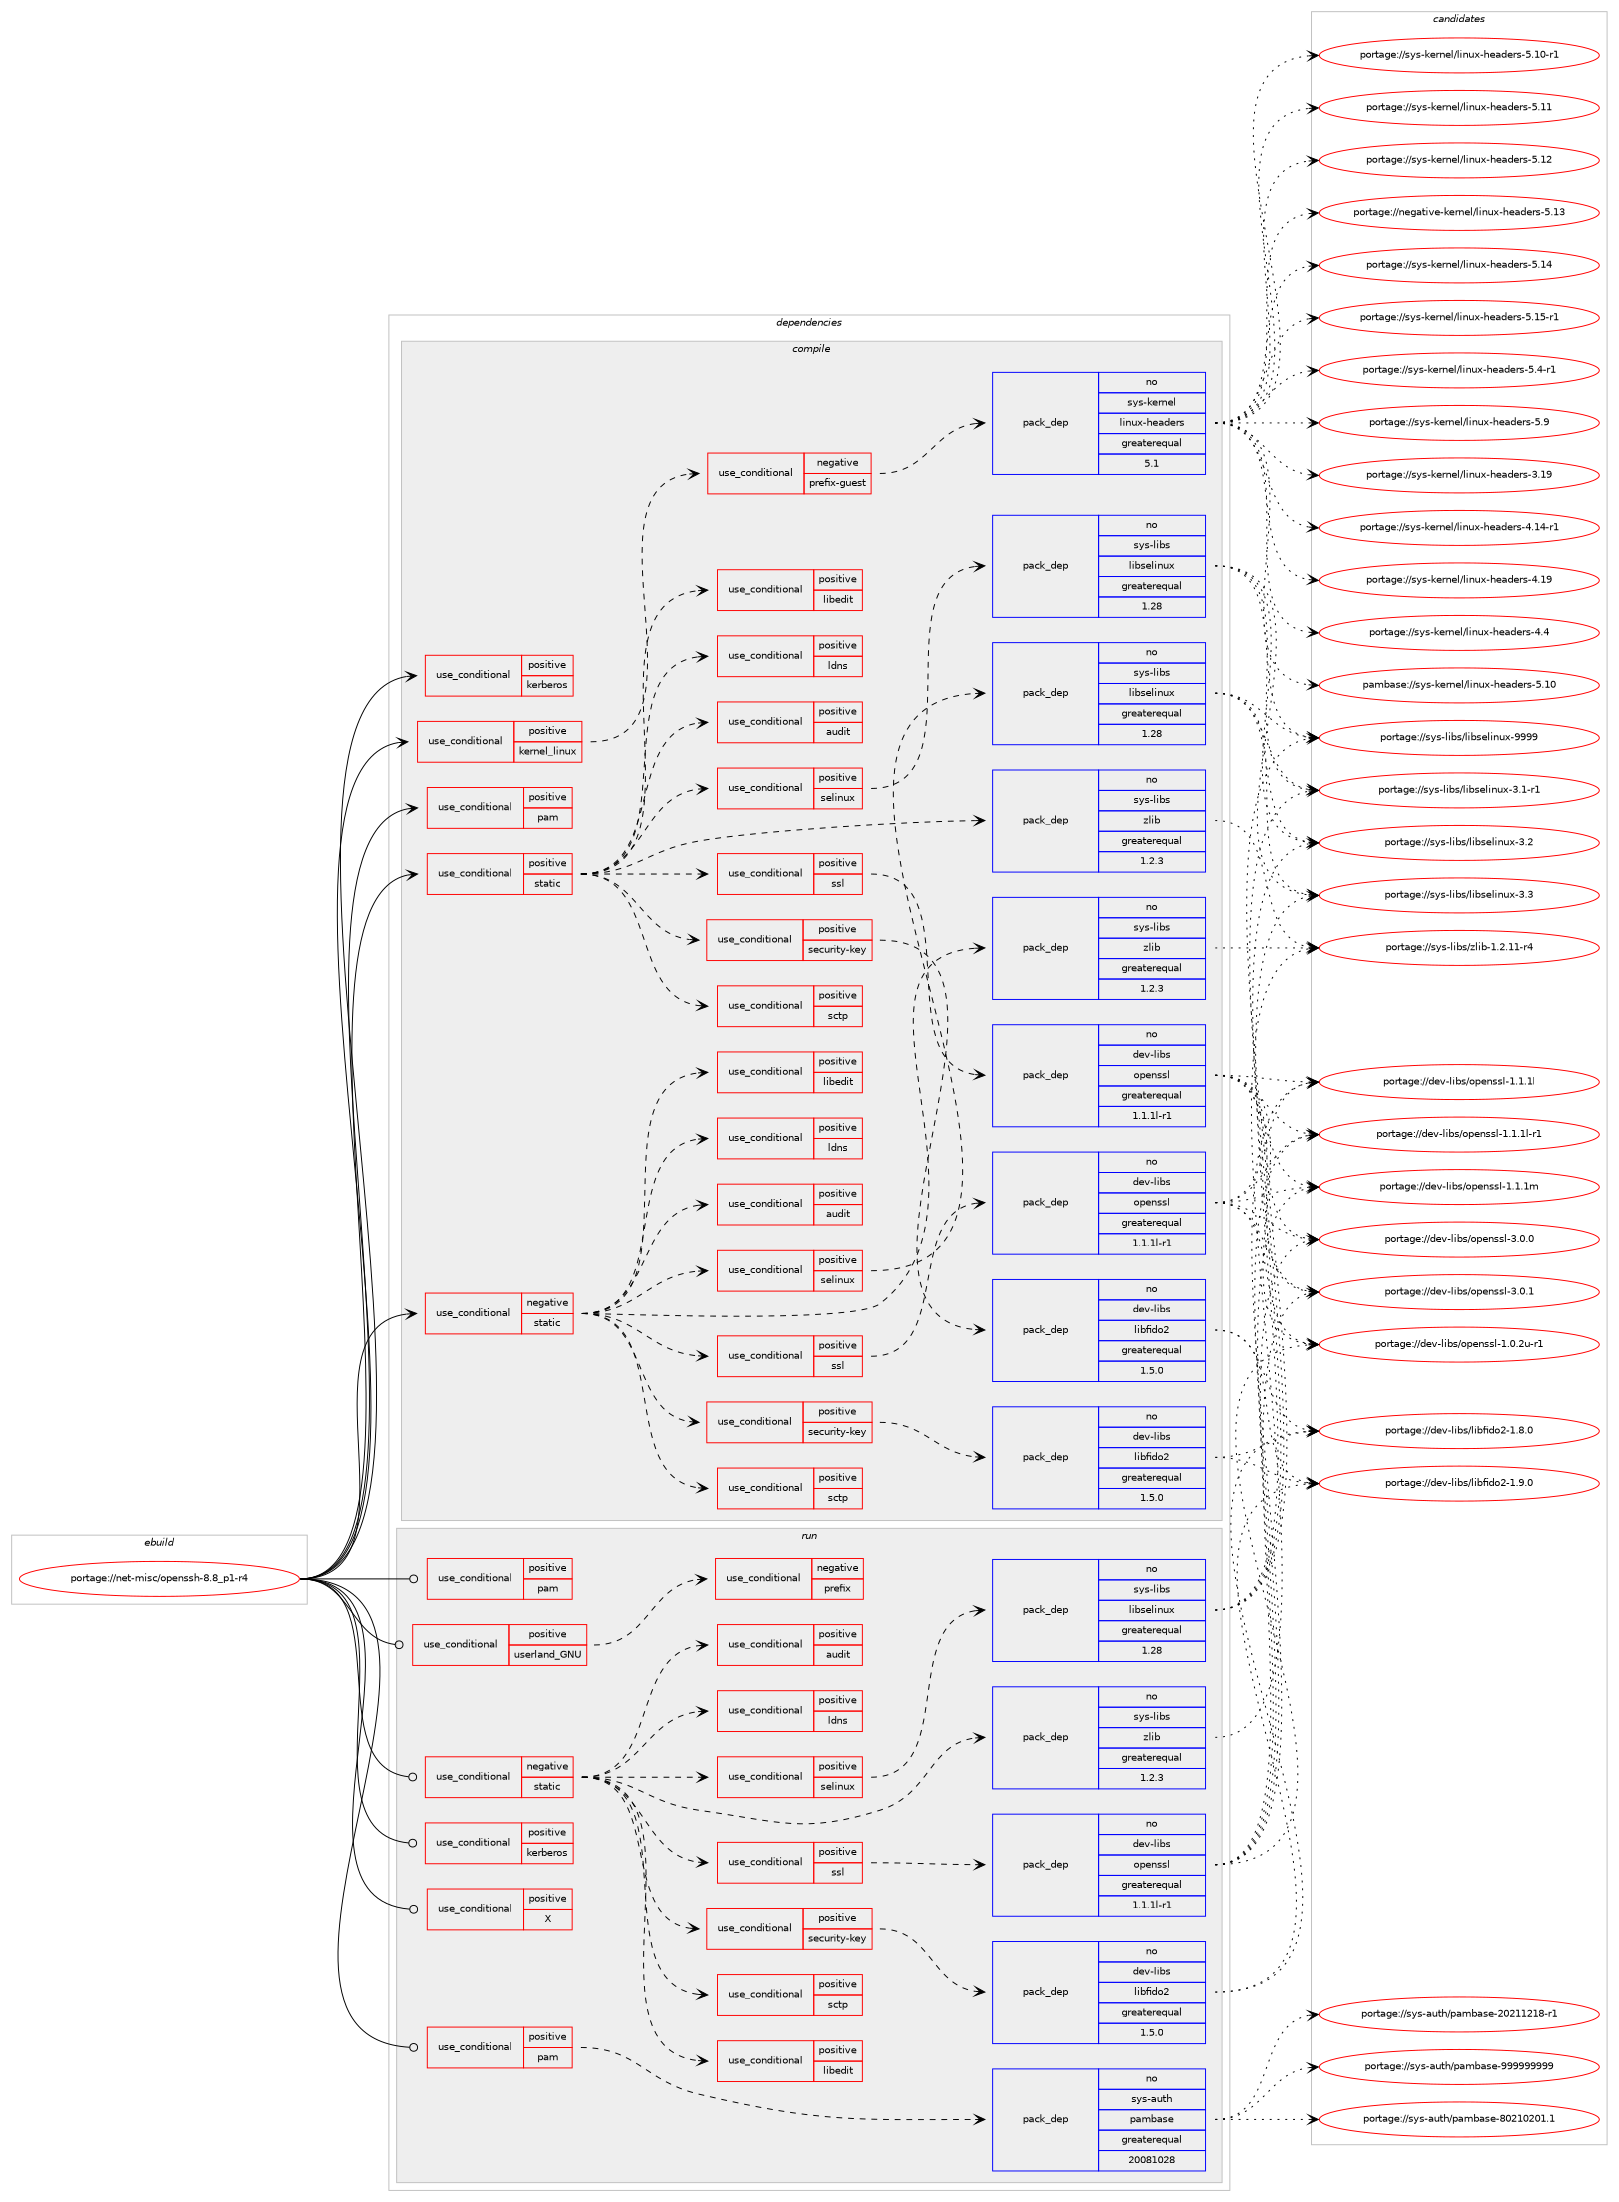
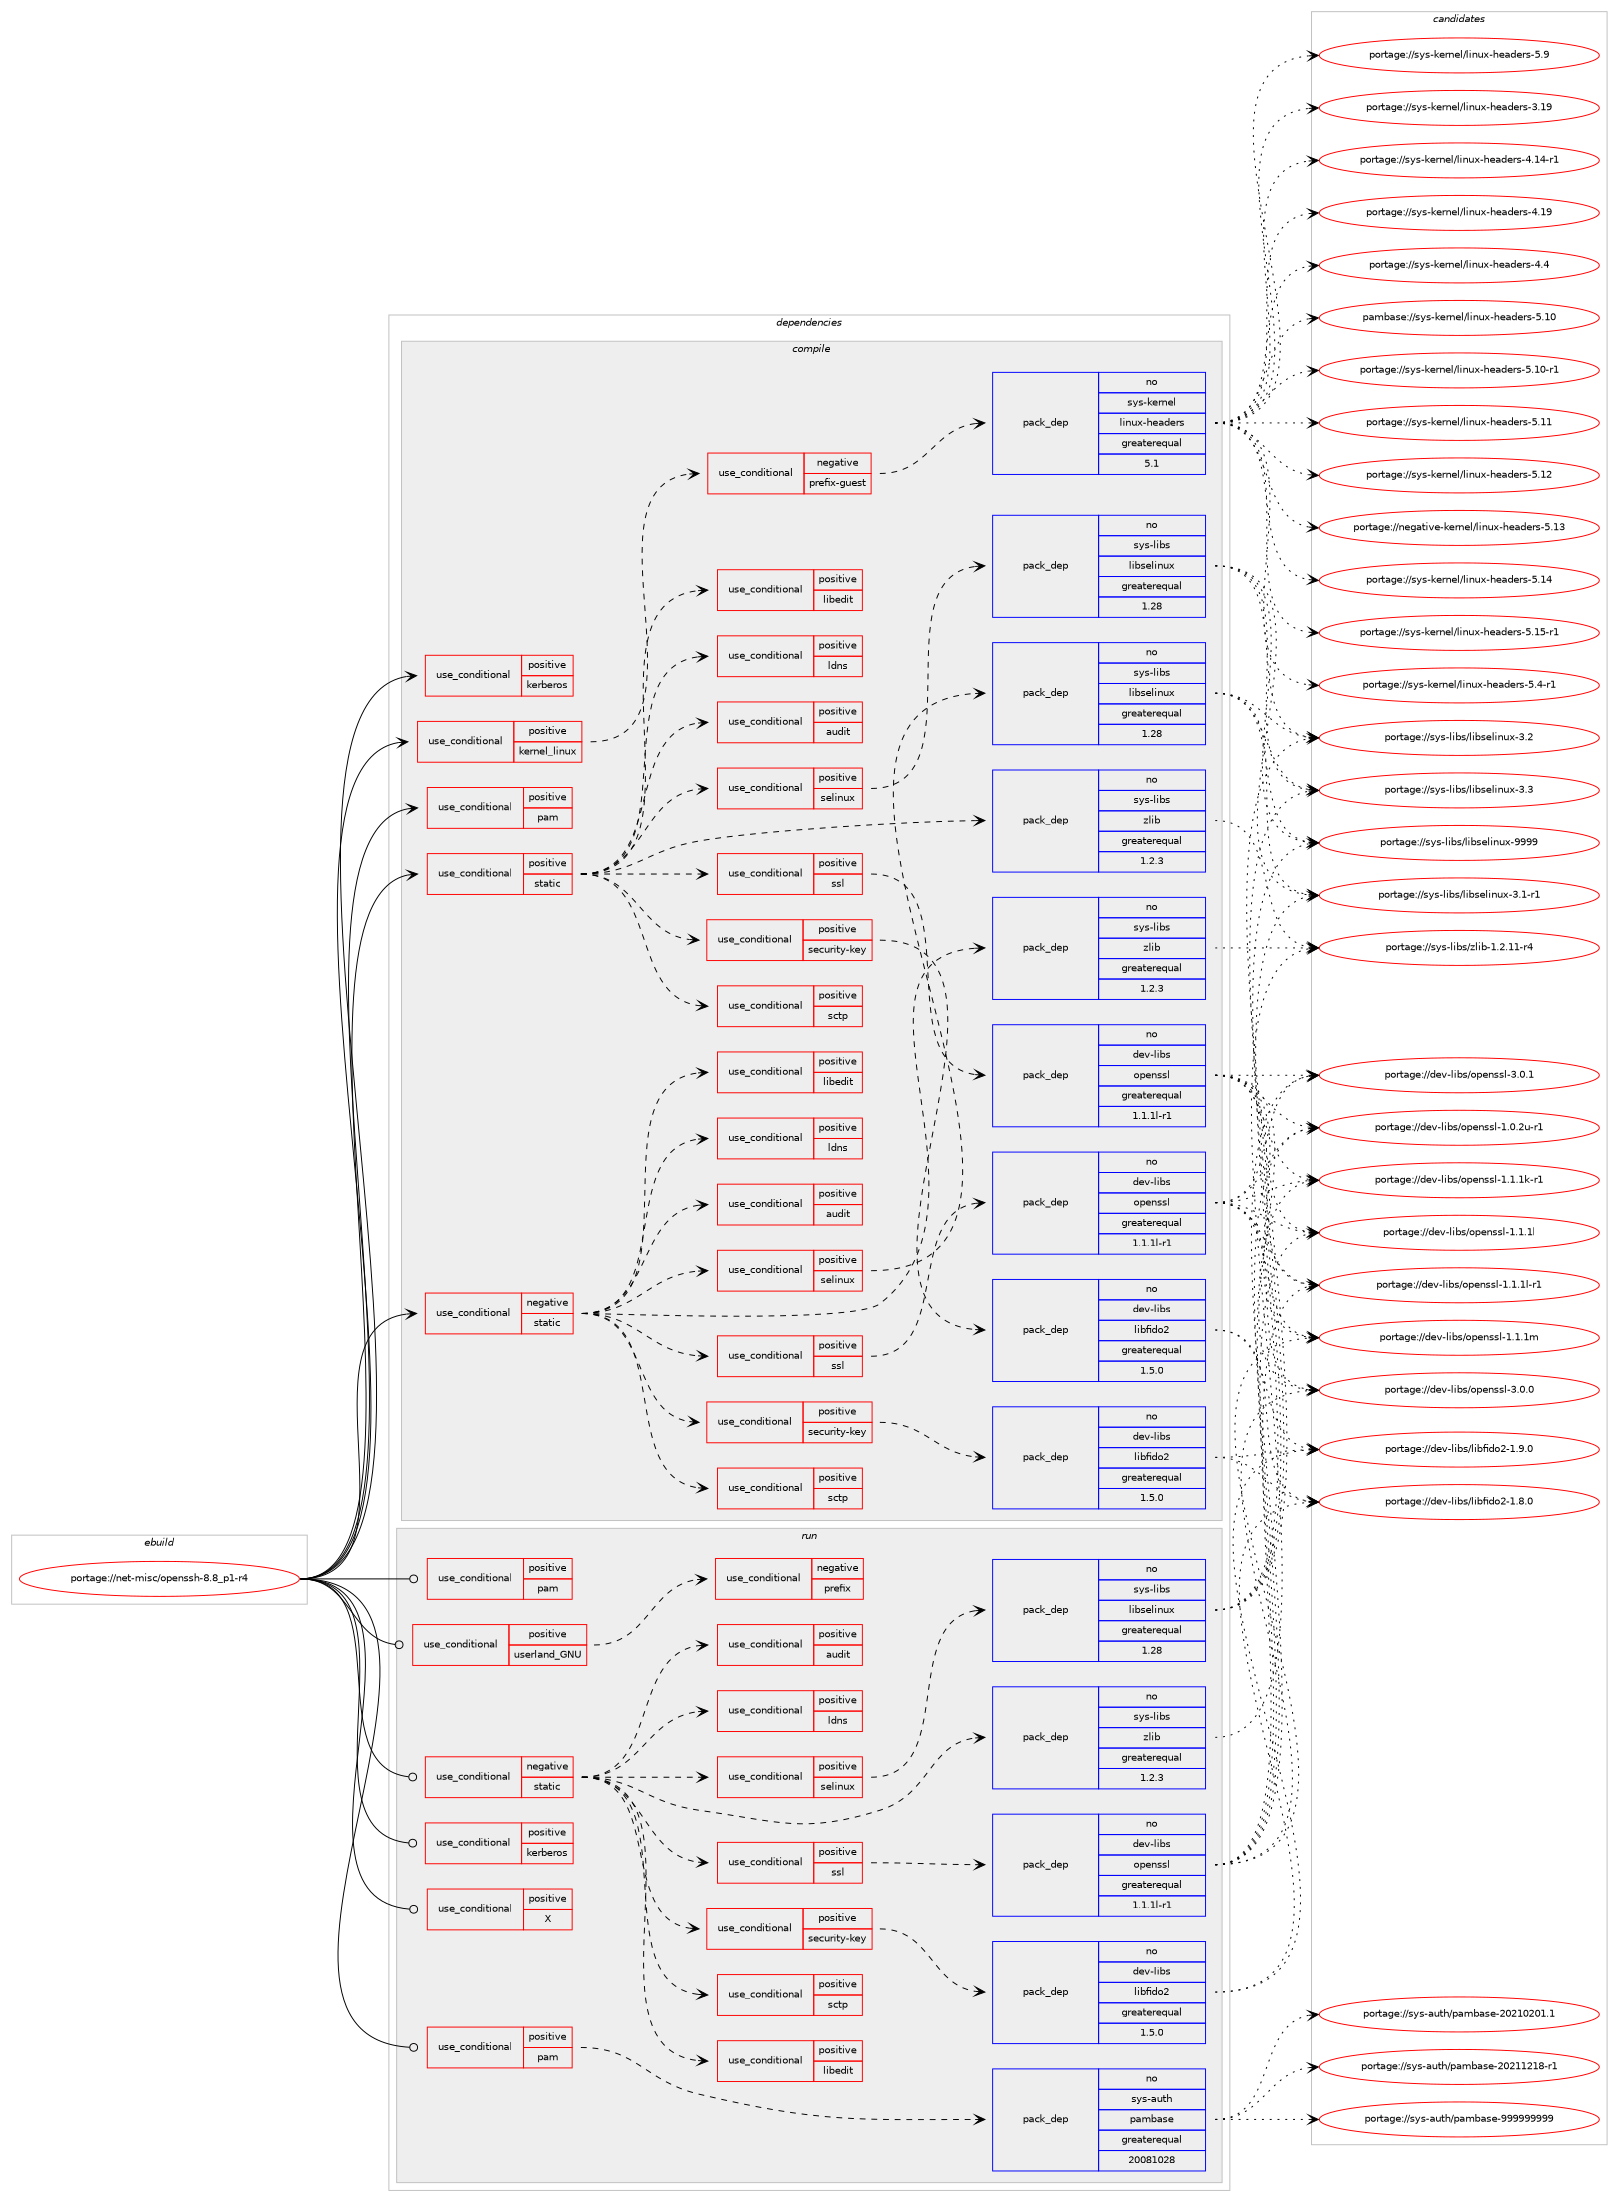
node "portage://dev-libs/openssl-1.1.1k-r1": added
node "portage://sys-auth/pambase-80210201.1": label "portage://sys-auth/pambase-80210201.1" -> "portage://sys-auth/pambase-20210201.1"
